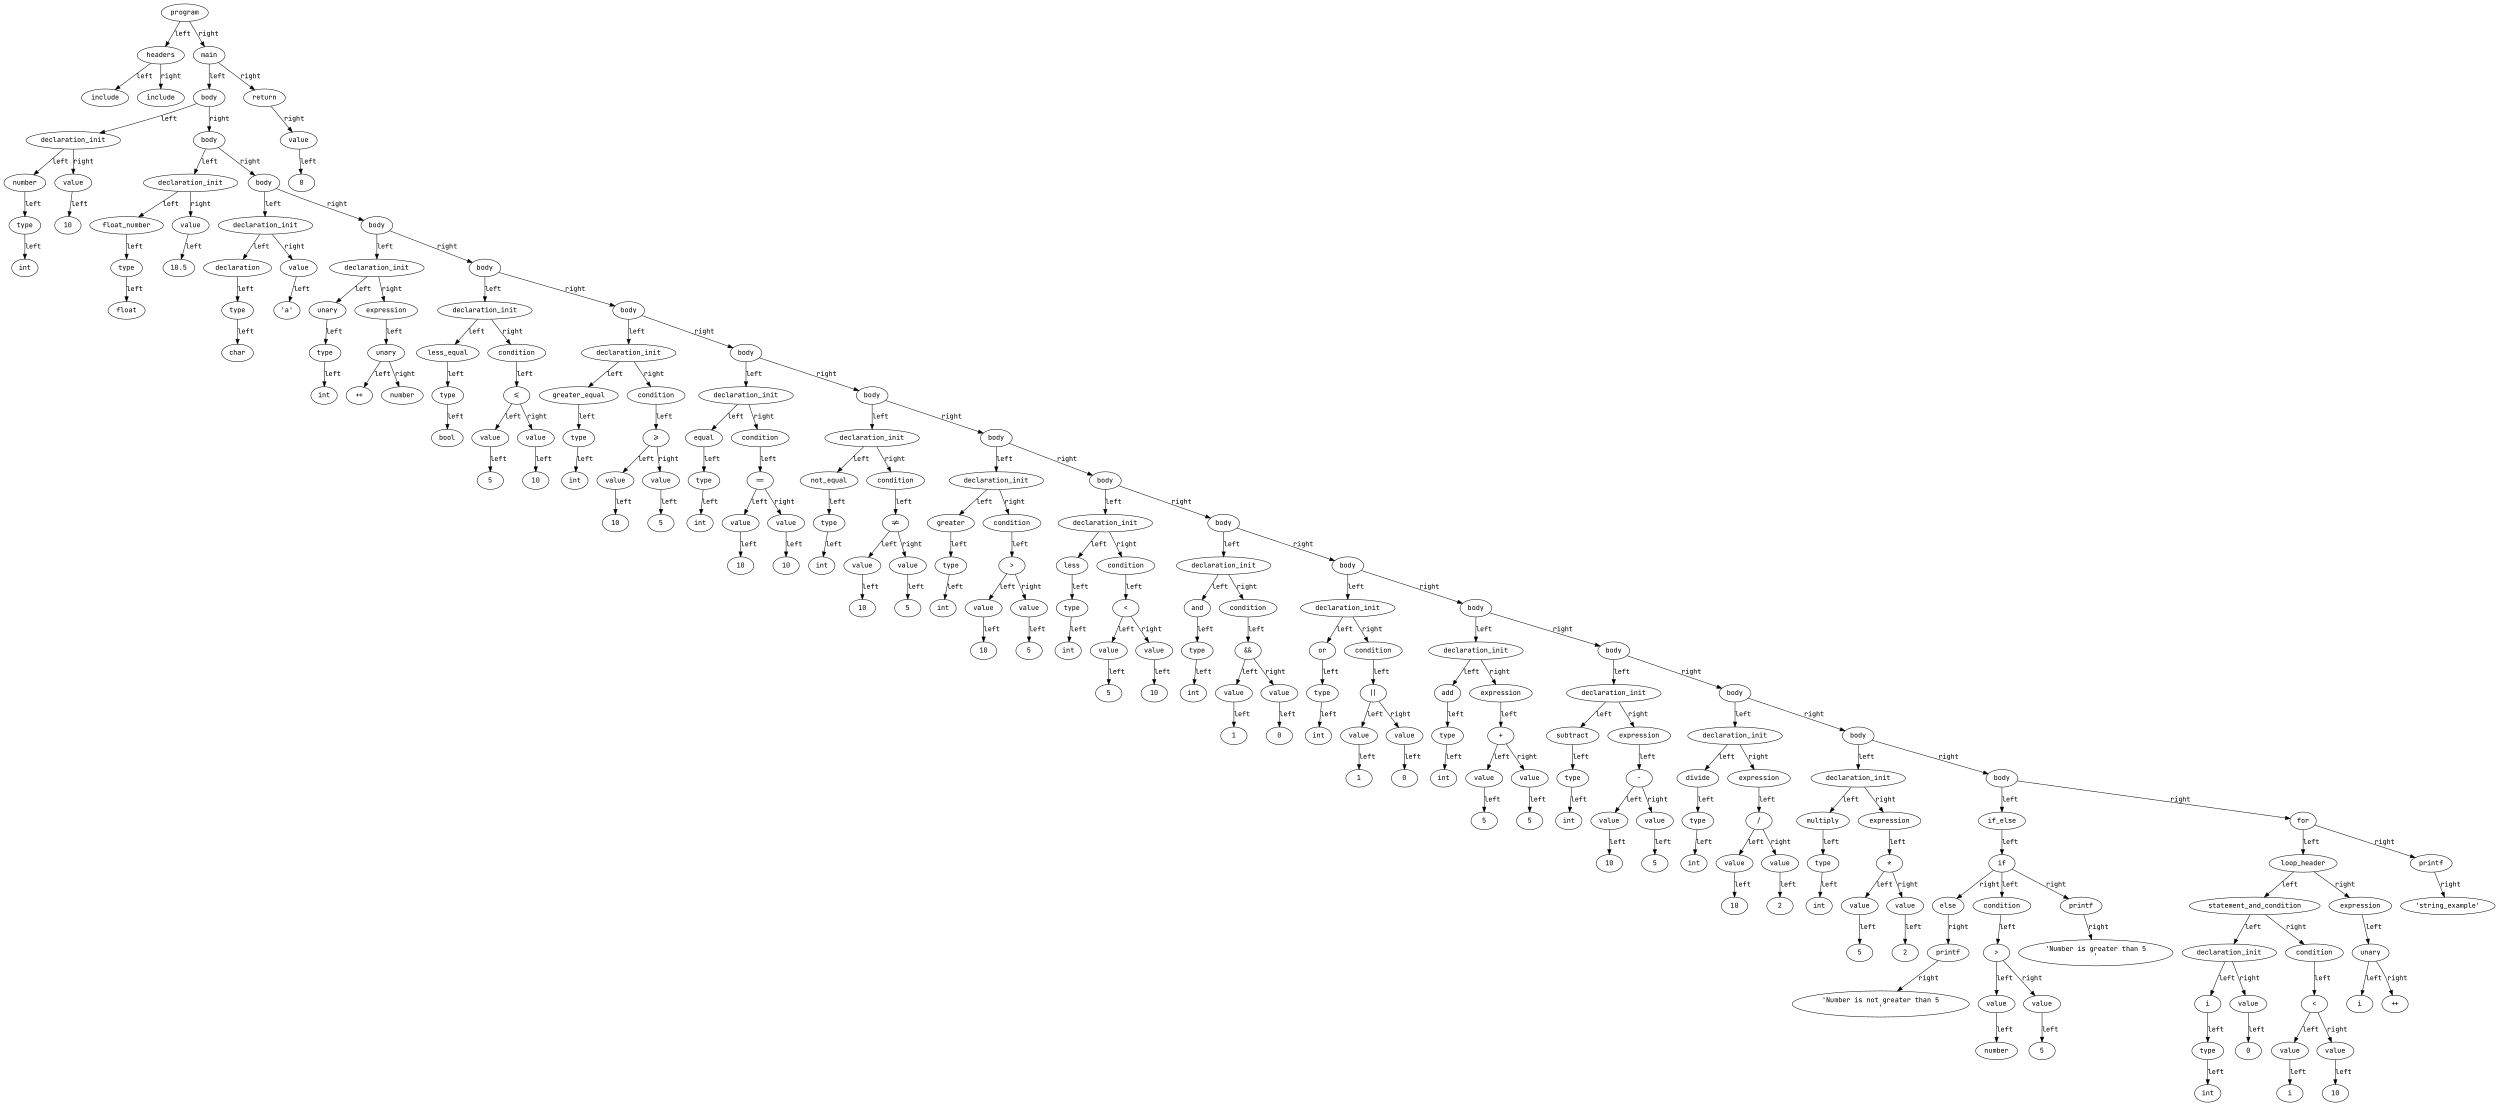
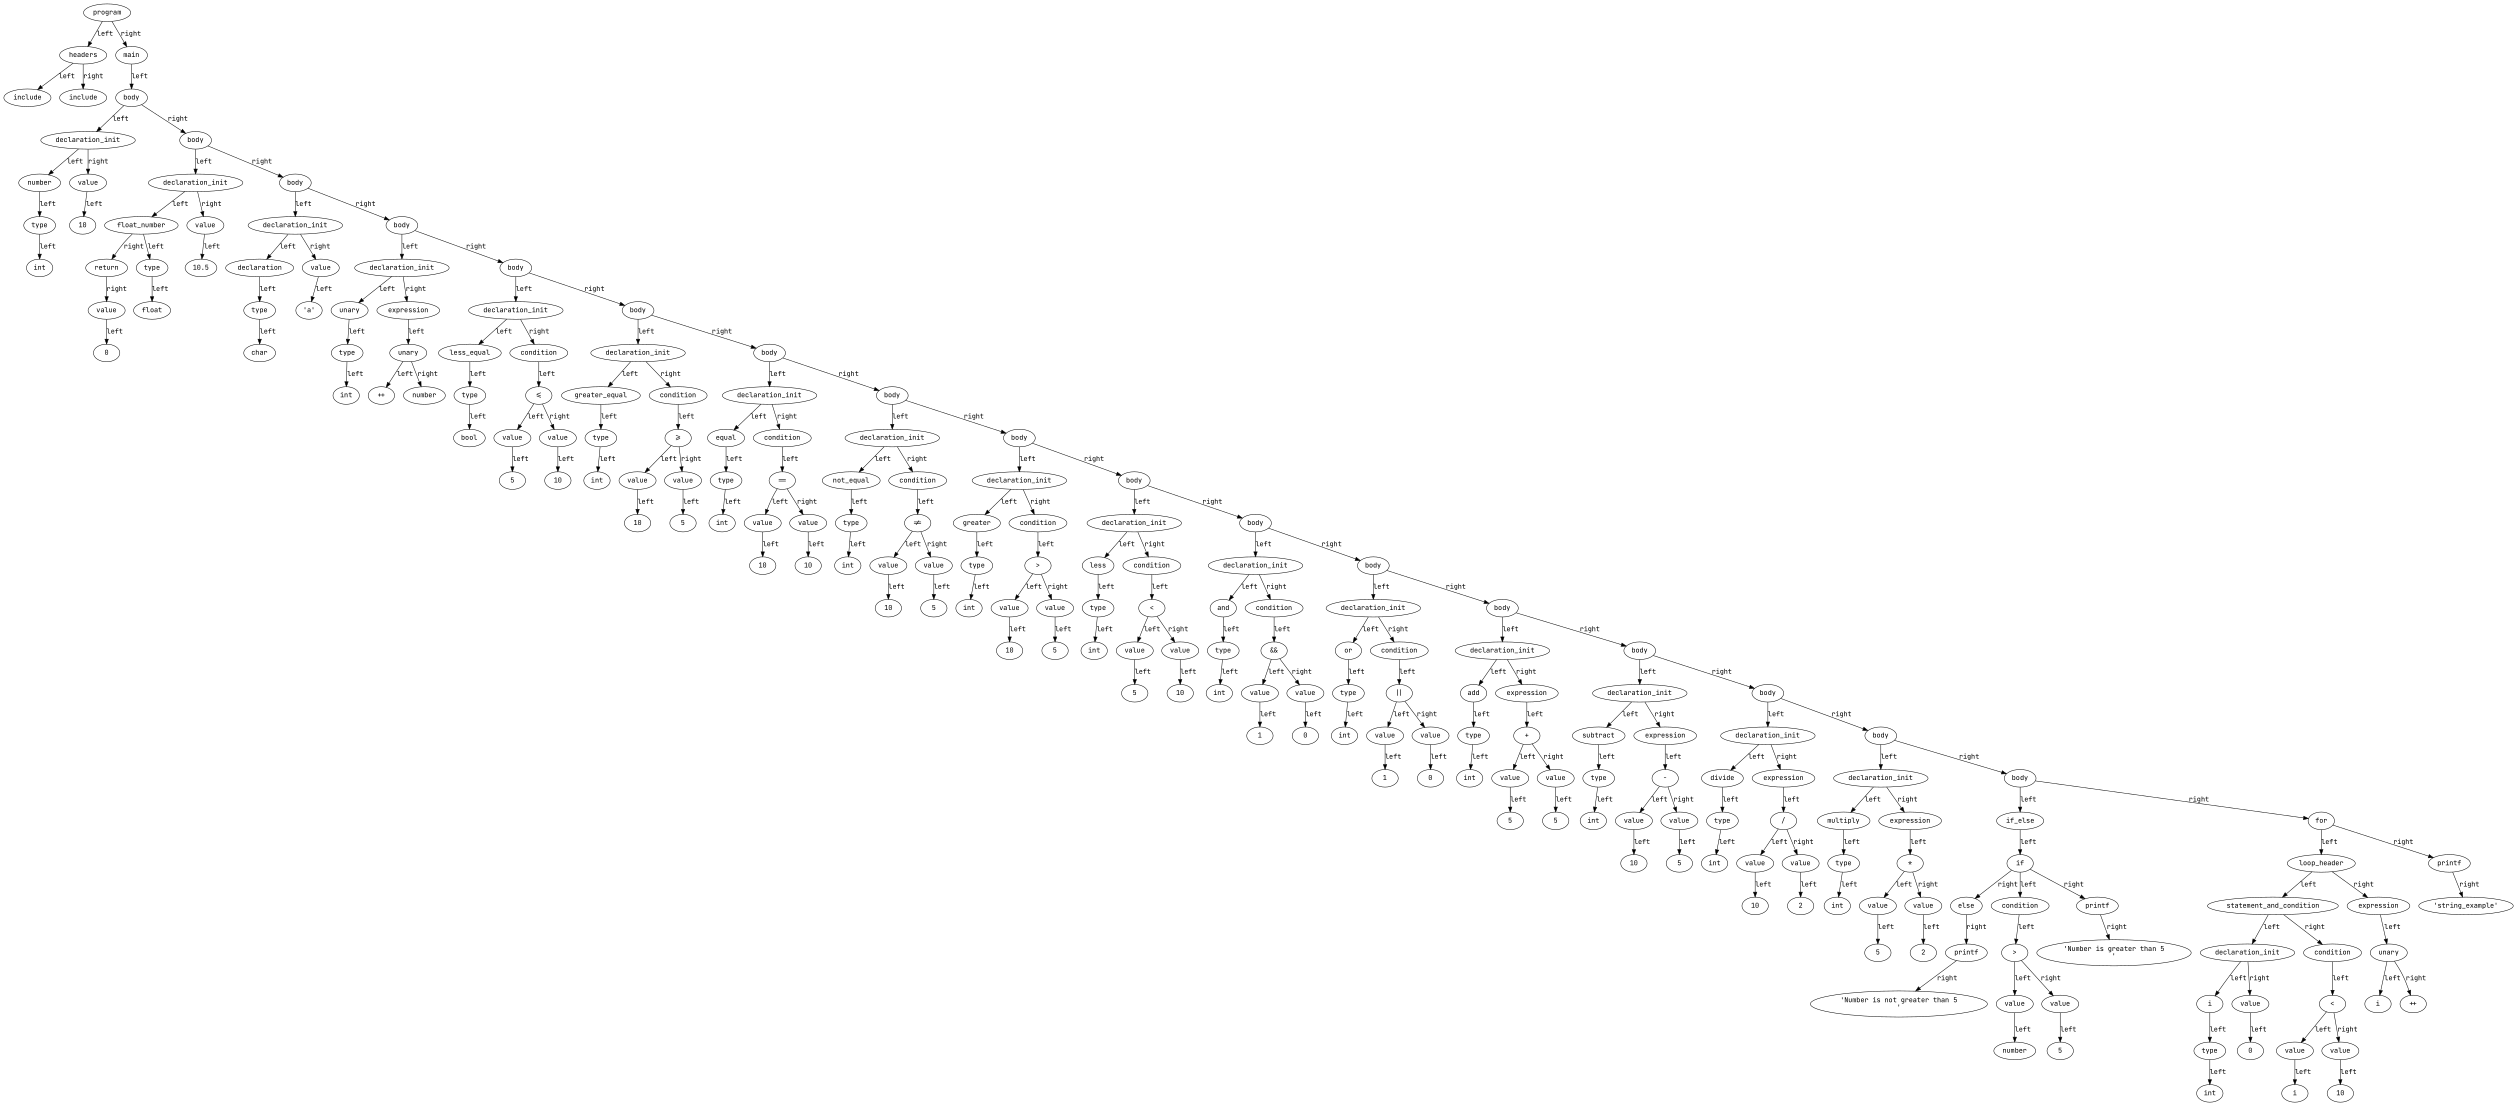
edge "main" -> "return": now "float_number" -> "return"
